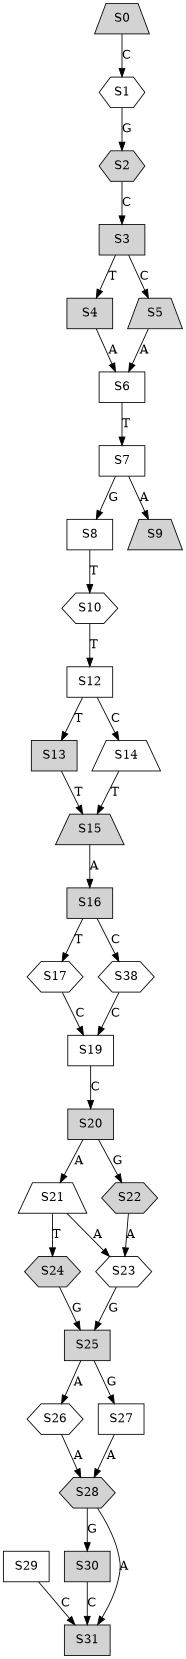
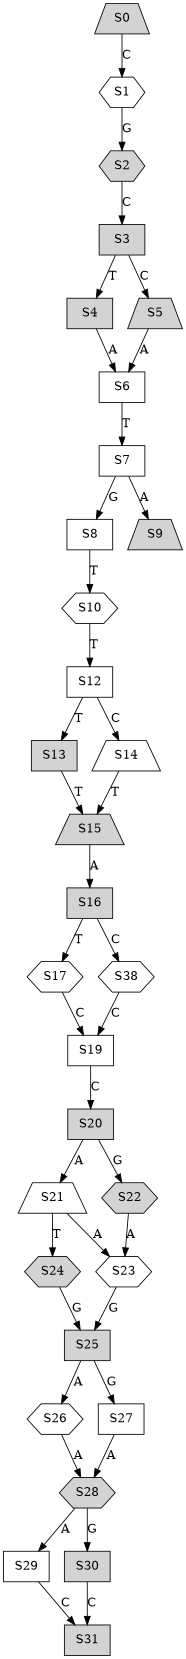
edge "S28" -> "S31": now "S28" -> "S29"
